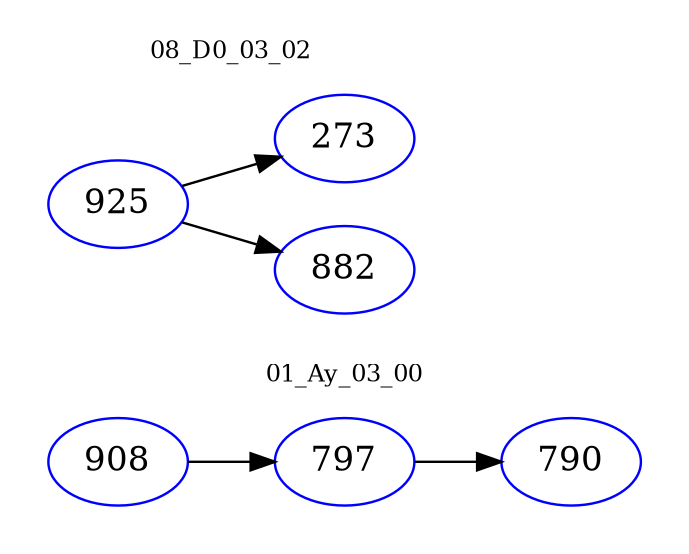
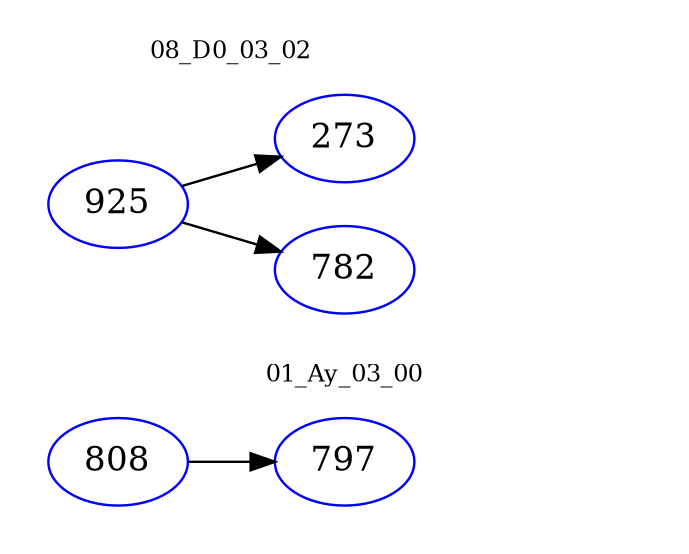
node "882": label "882" -> "782"
node "908": label "908" -> "808"
node "790": removed
